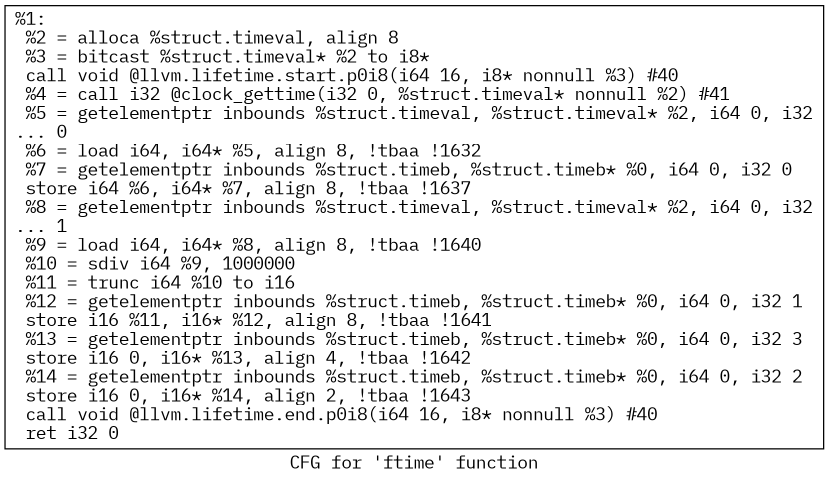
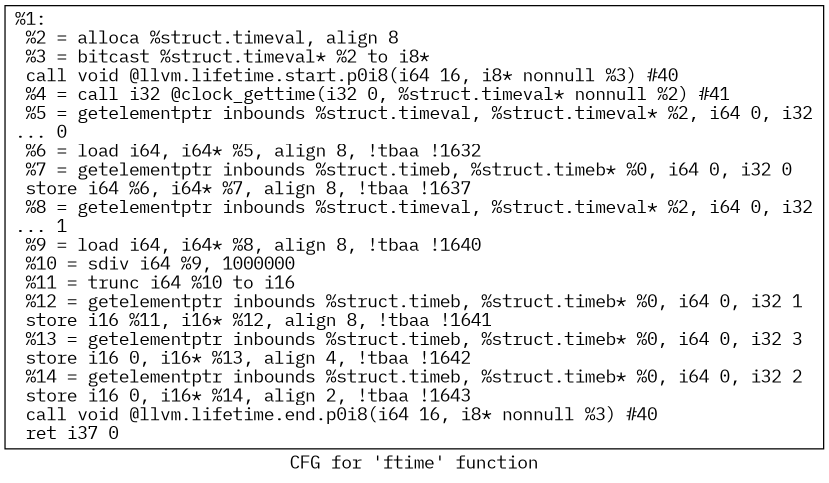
node "%1:": text "ret i32 0" -> "ret i37 0"
